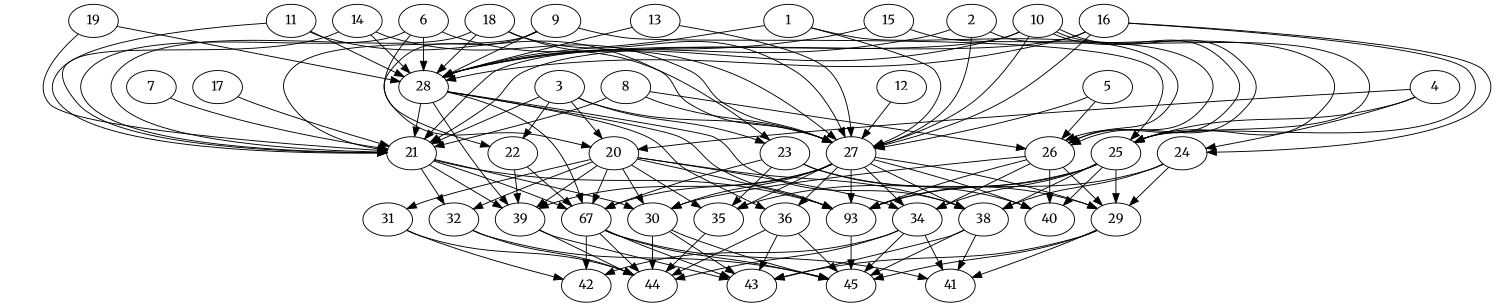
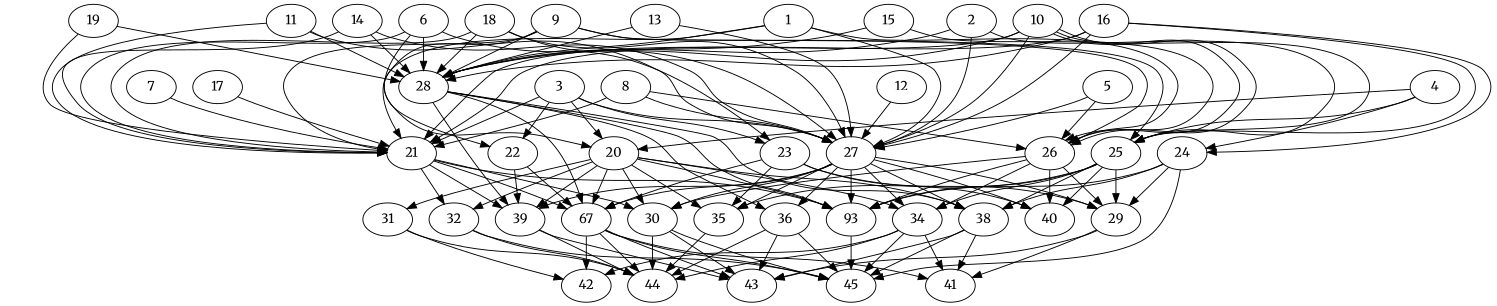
edge "9" -> "26": added
edge "28" -> "21": now "1" -> "21"
edge "29" -> "45": now "24" -> "45"
